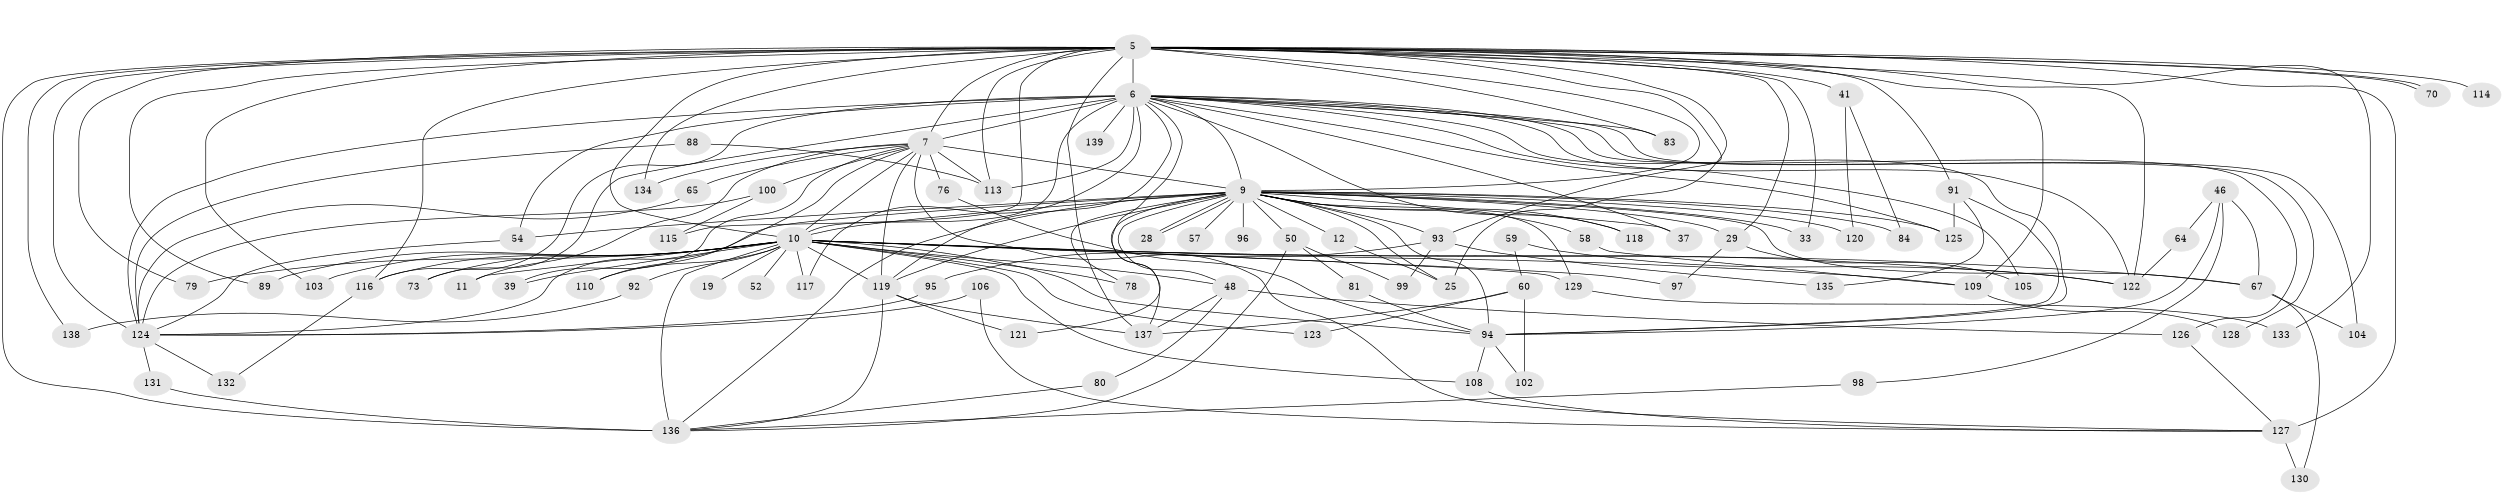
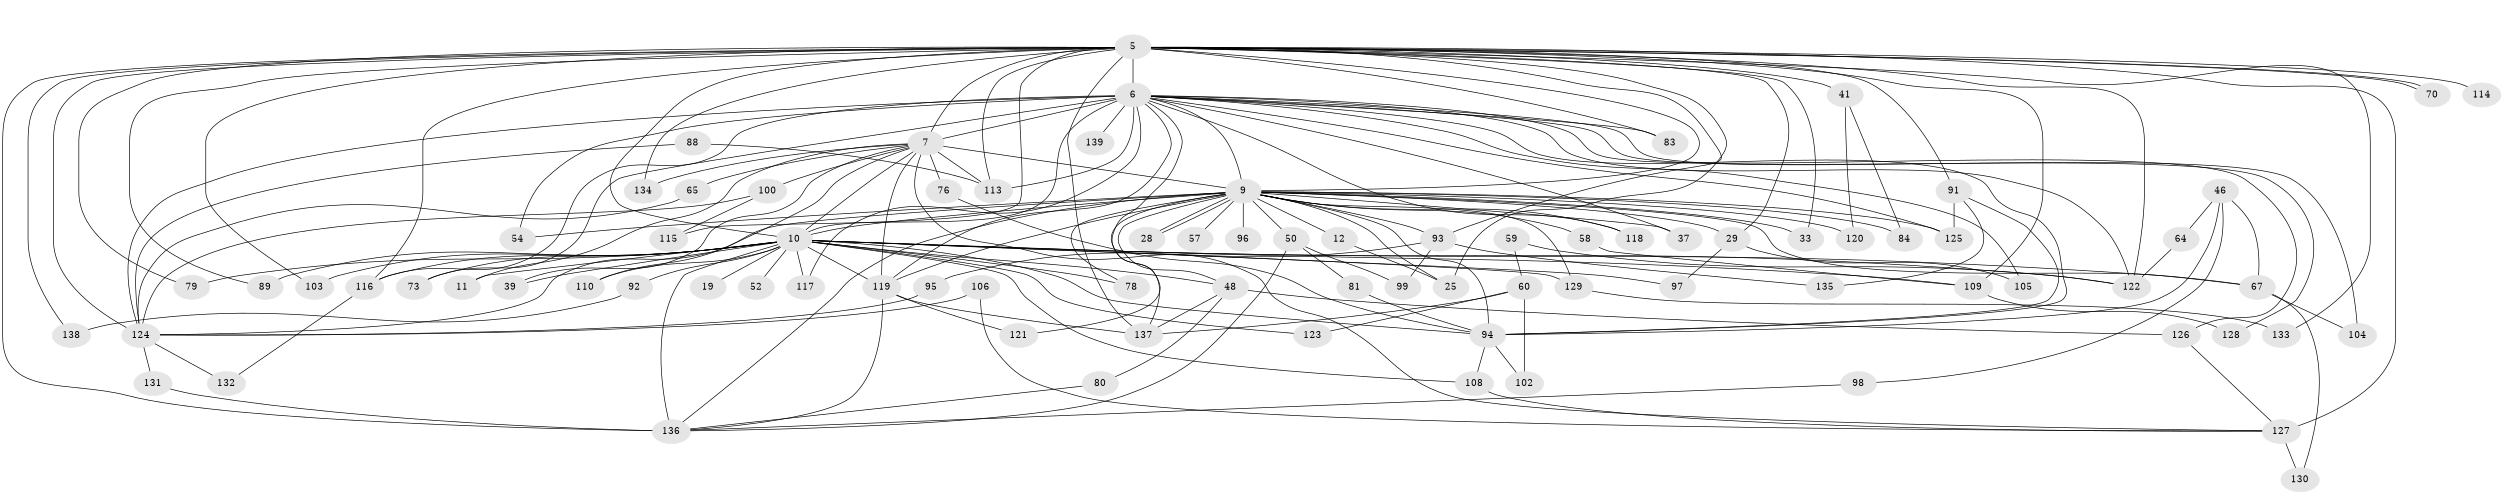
edge "54" -- "124": removed
